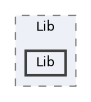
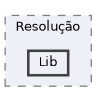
cluster "Lib": label "Lib" -> "Resolução"
